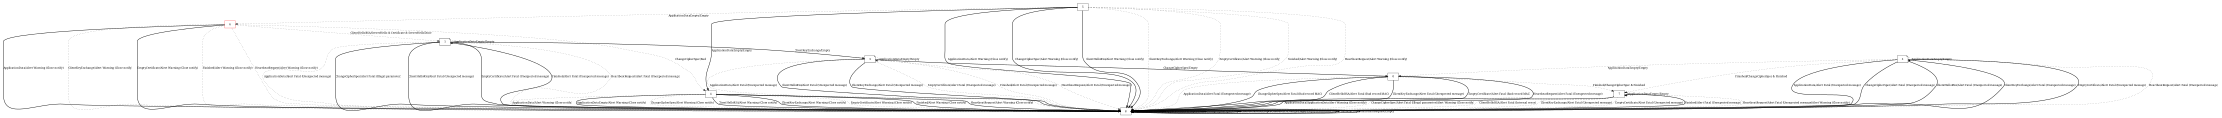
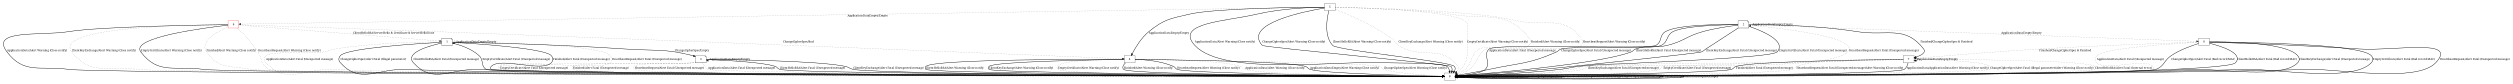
edge "1" -> "3": label "ClientKeyExchange/Empty" -> "ChangeCipherSpec/Empty"
edge "3" -> "0": removed, label "ChangeCipherSpec/Empty"
edge "2" -> "7": style dotted -> bold
